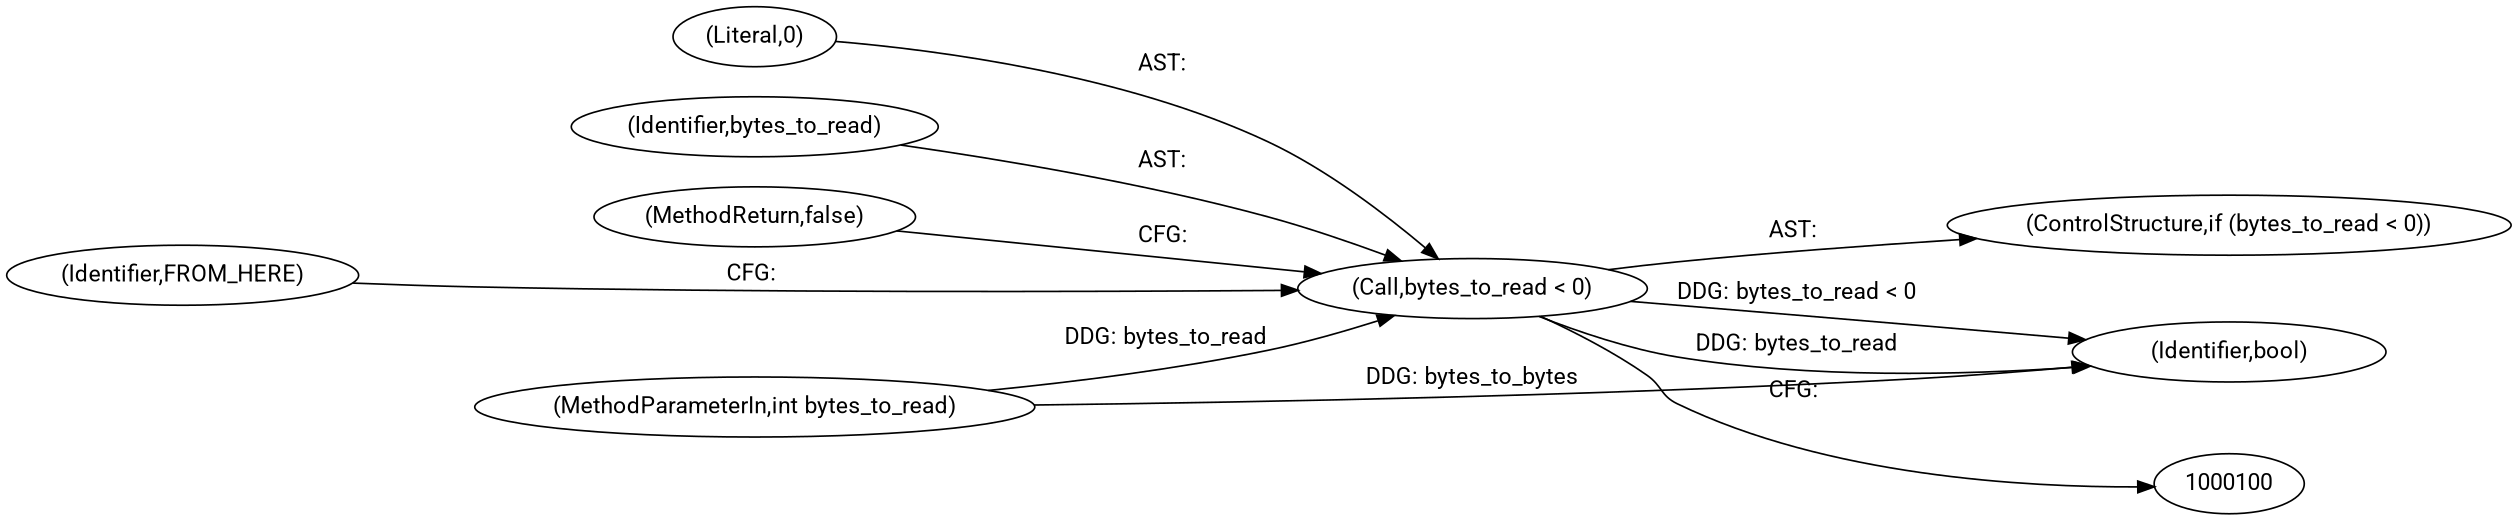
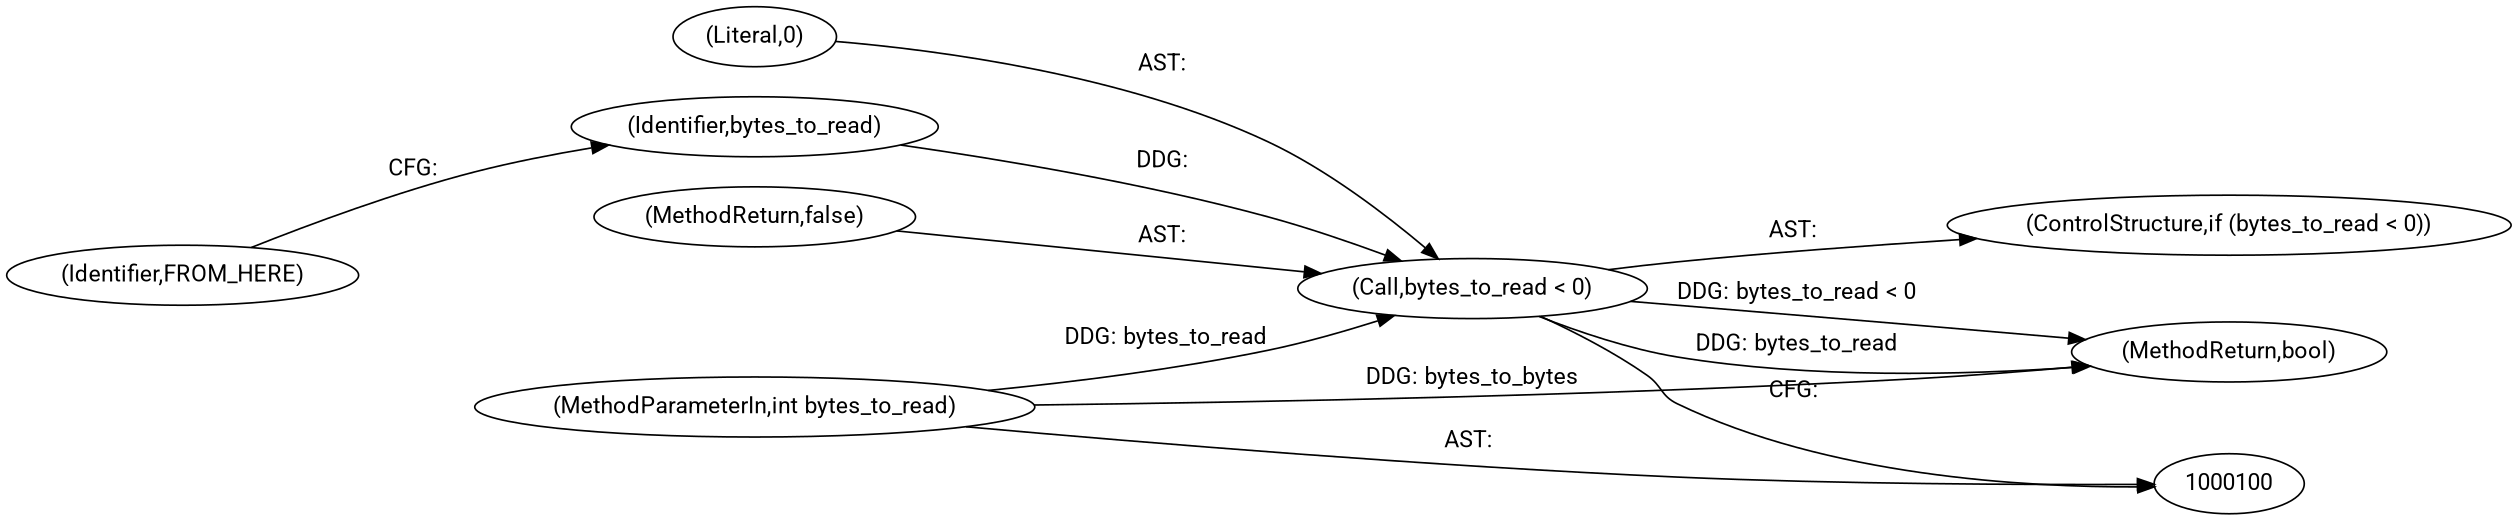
edge "(Identifier,bytes_to_read)" -> "(Call,bytes_to_read < 0)": label "AST: " -> "DDG: "
edge "(MethodReturn,false)" -> "(Call,bytes_to_read < 0)": label "CFG: " -> "AST: "
edge "(Identifier,FROM_HERE)" -> "(Call,bytes_to_read < 0)": now "(Identifier,FROM_HERE)" -> "(Identifier,bytes_to_read)"
node "(Identifier,bool)": label "(Identifier,bool)" -> "(MethodReturn,bool)"
edge "(MethodParameterIn,int bytes_to_read)" -> "1000100": added, label "AST:"
